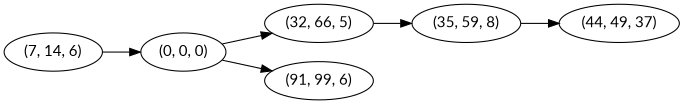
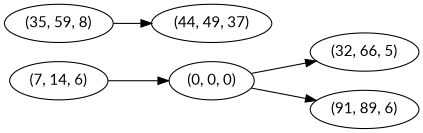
edge "(32, 66, 5)" -> "(35, 59, 8)": removed
node "(91, 99, 6)": label "(91, 99, 6)" -> "(91, 89, 6)"
